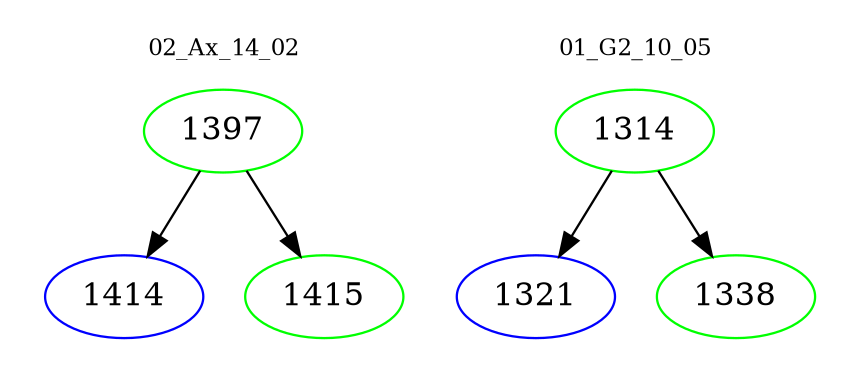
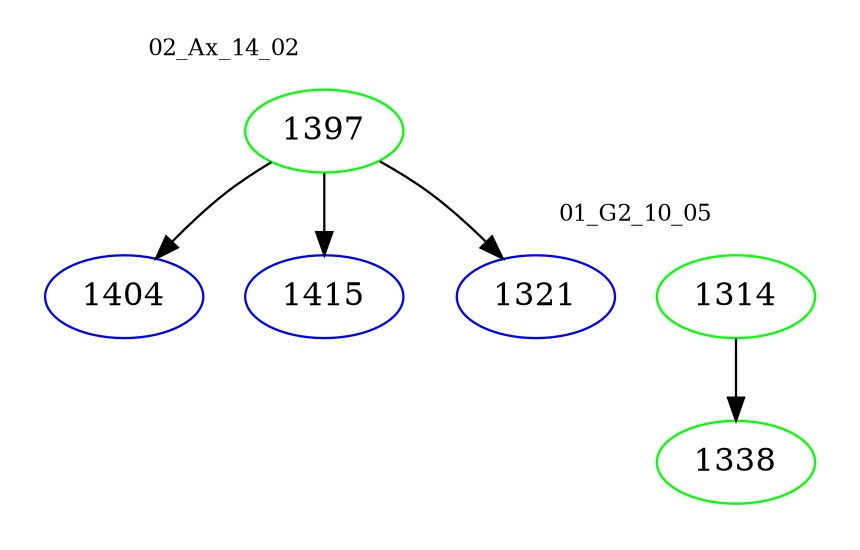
edge "1314" -> "1321": now "1397" -> "1321"
node "1414": label "1414" -> "1404"
node "1415": color green -> blue
